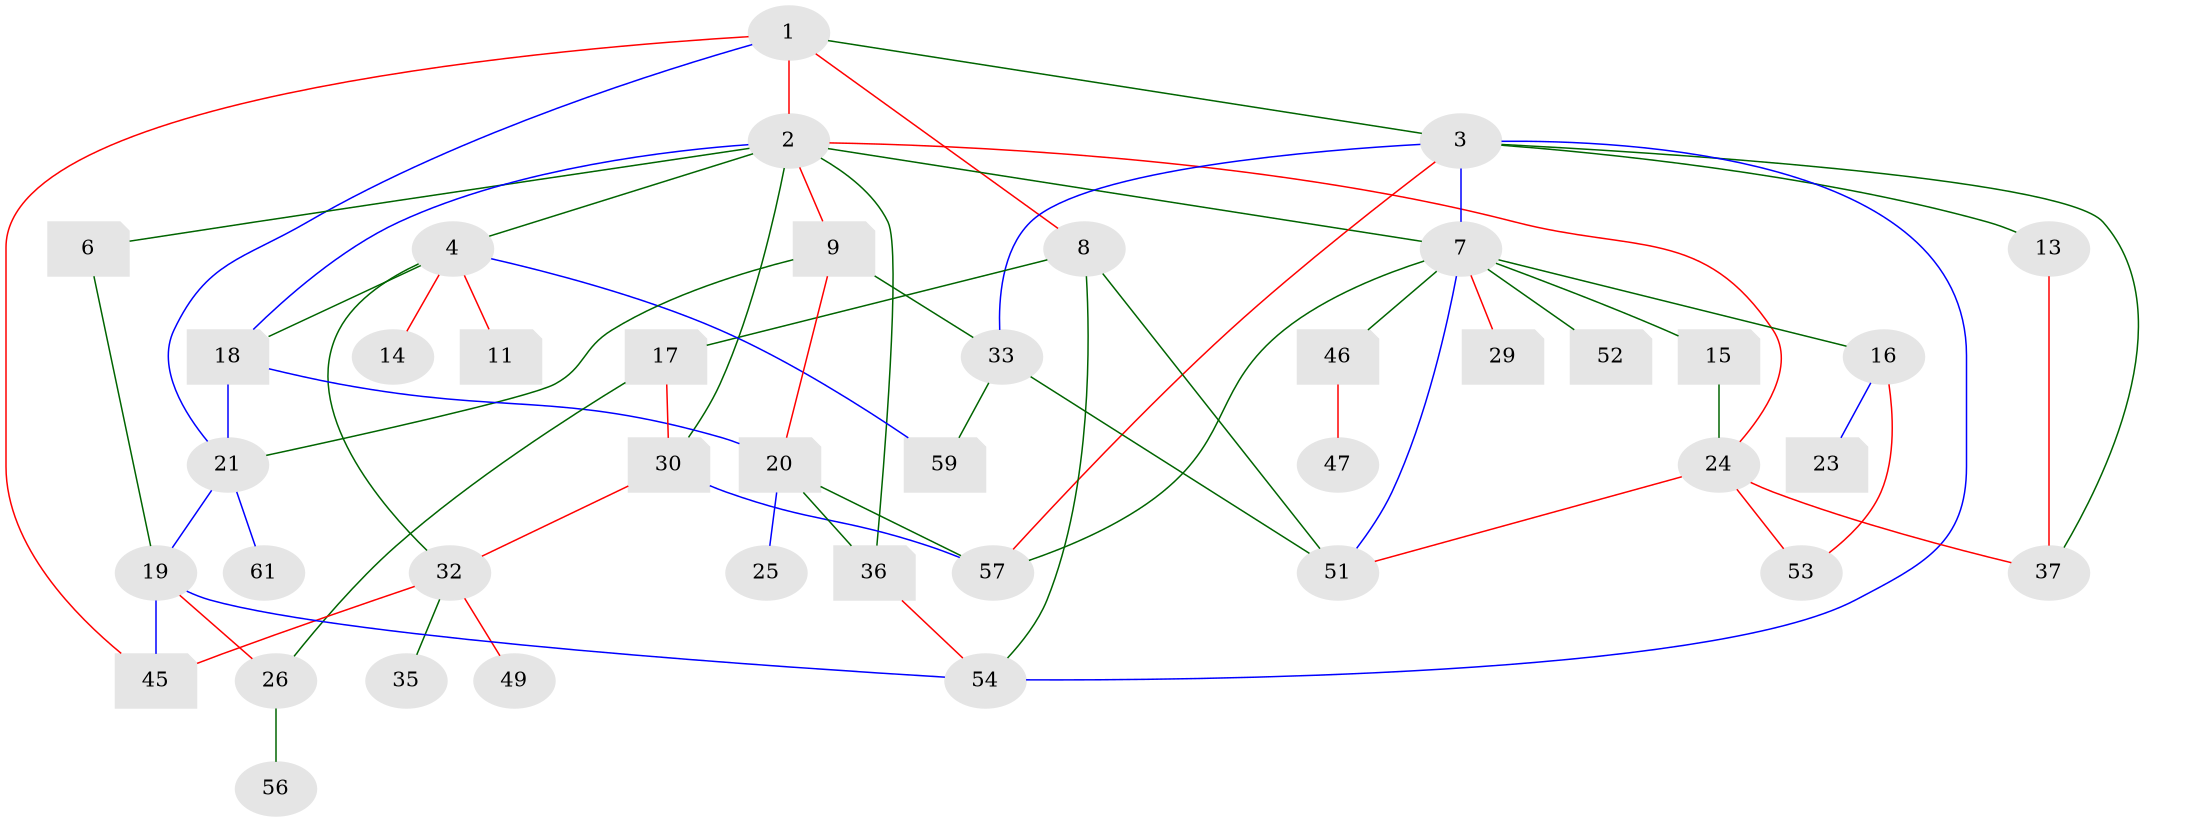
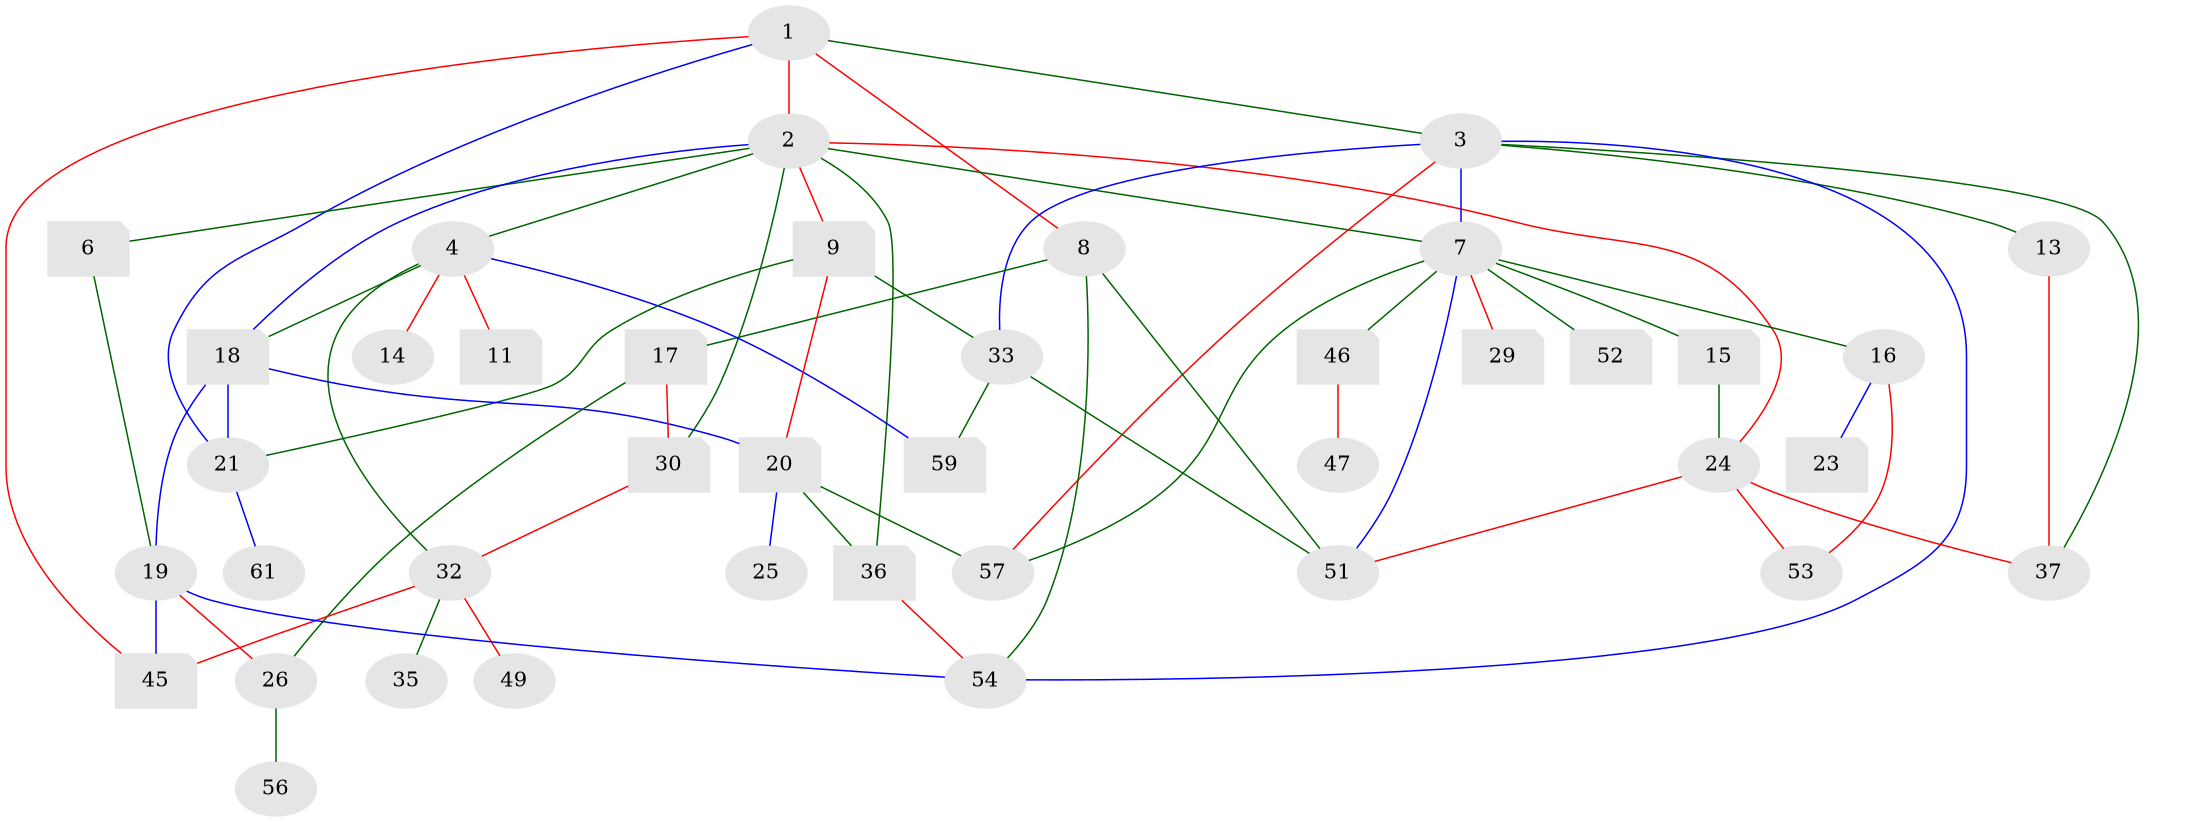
edge "21" -- "19": now "18" -- "19"
edge "30" -- "57": removed
